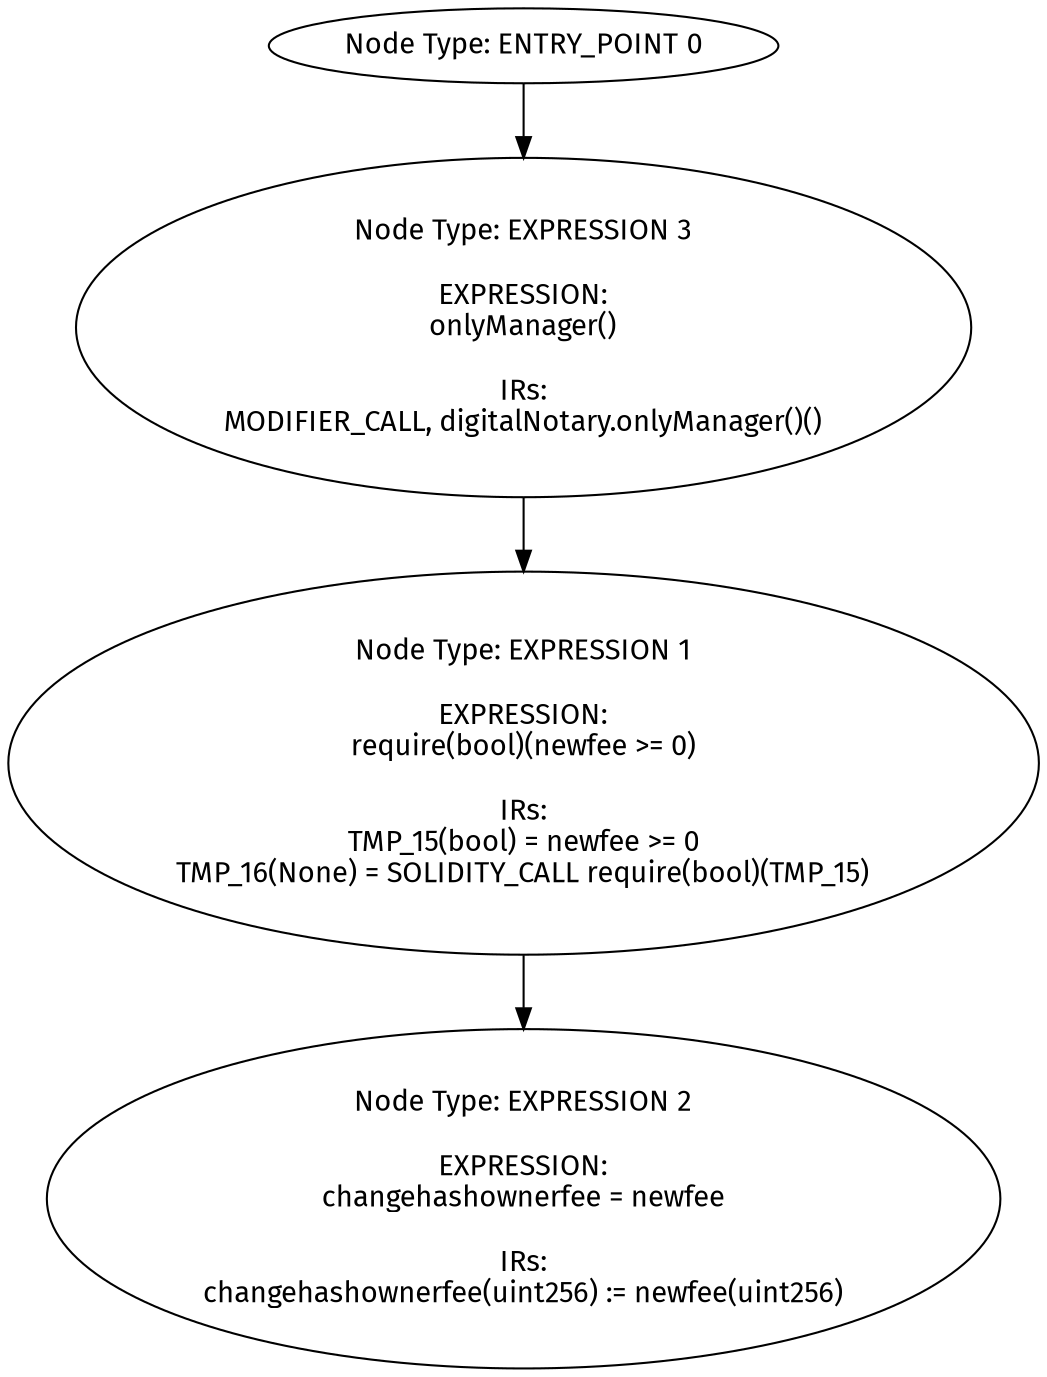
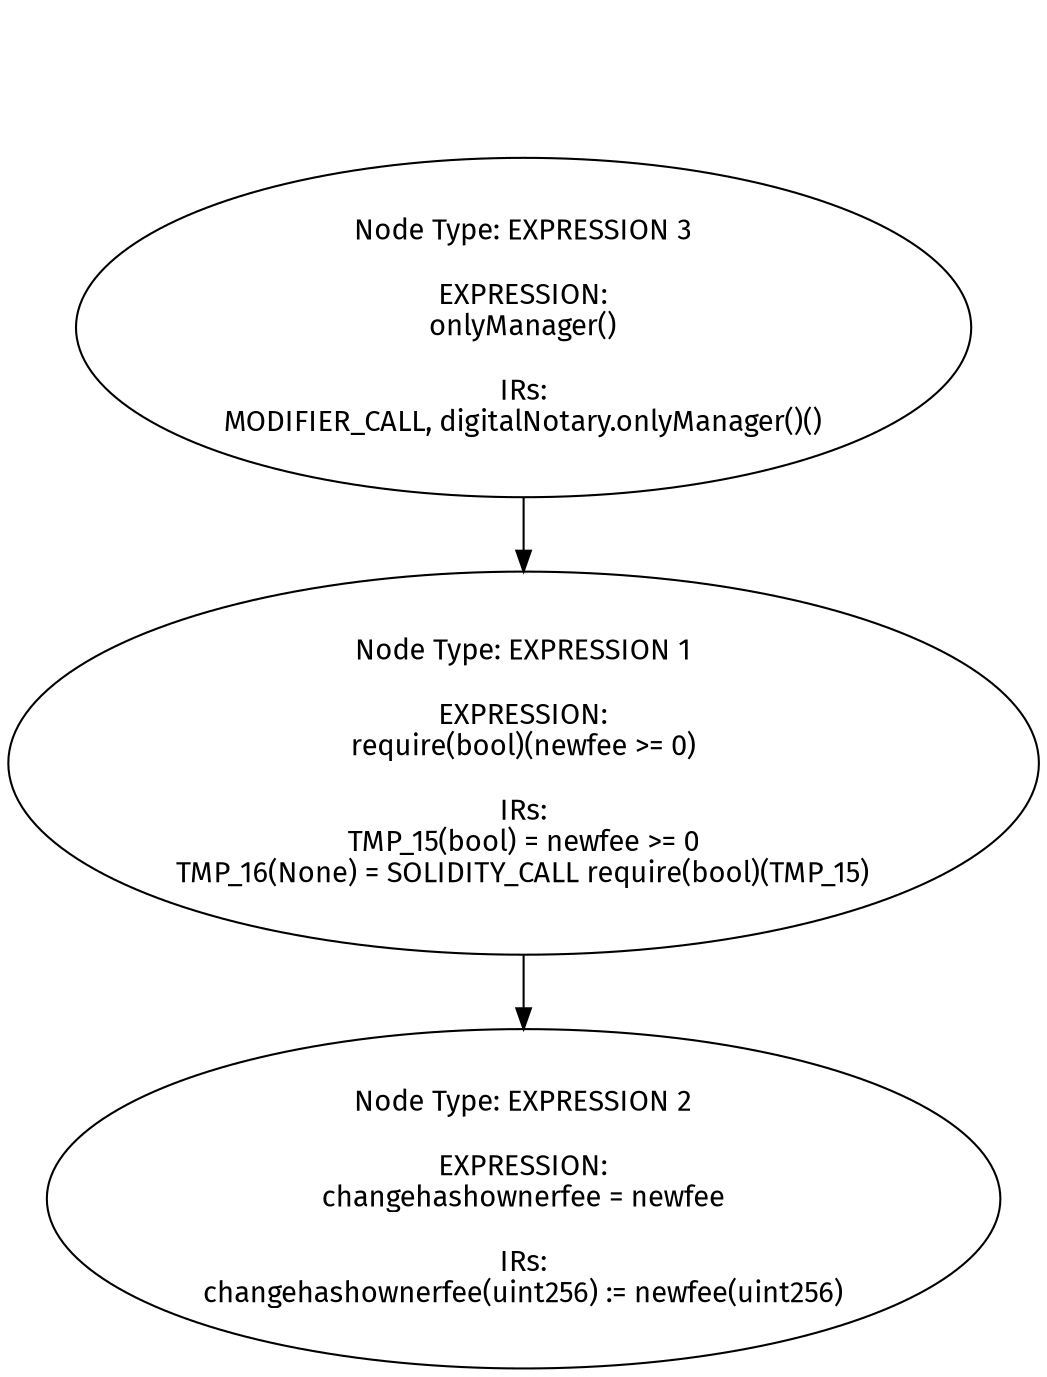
node "Node Type: ENTRY_POINT 0": removed
